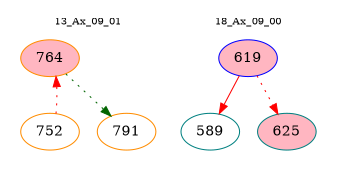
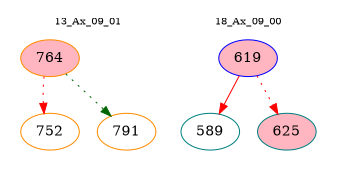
edge "752" -> "764": reversed
